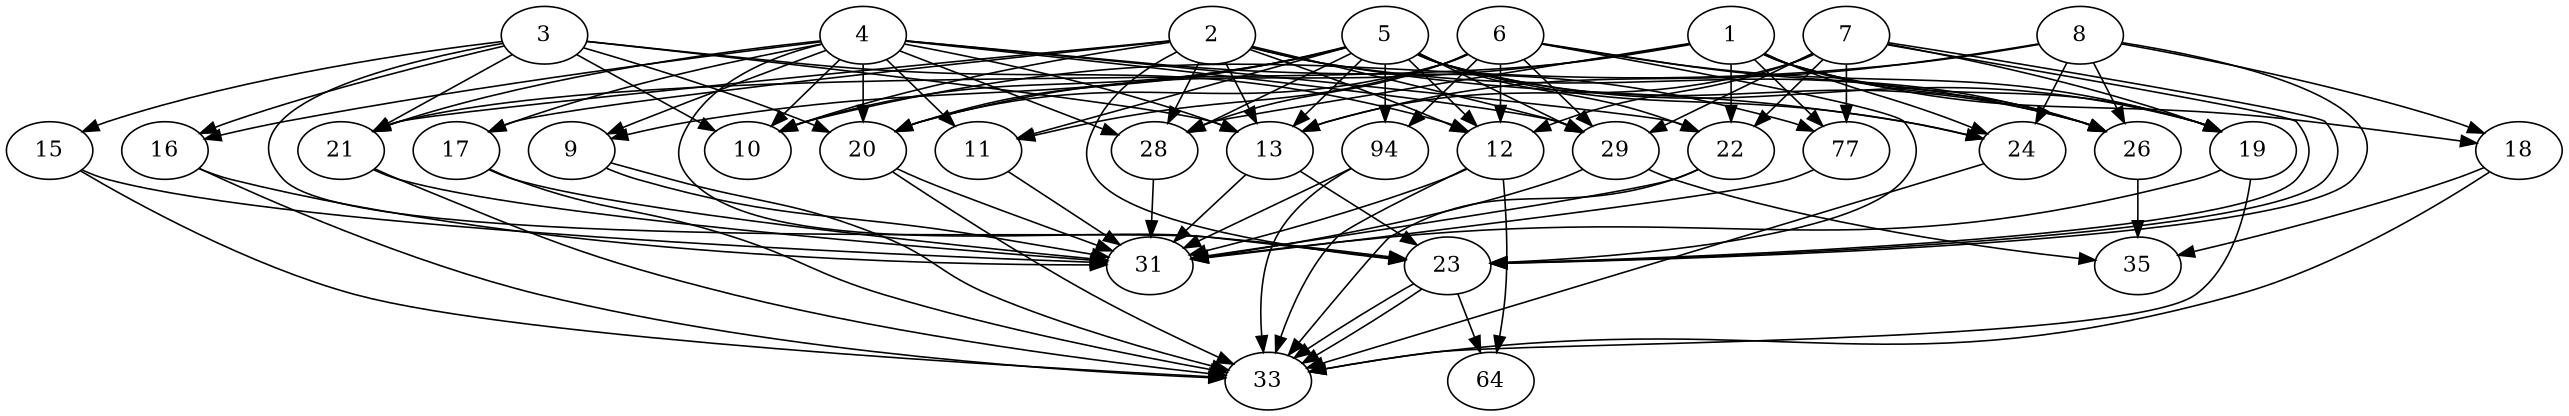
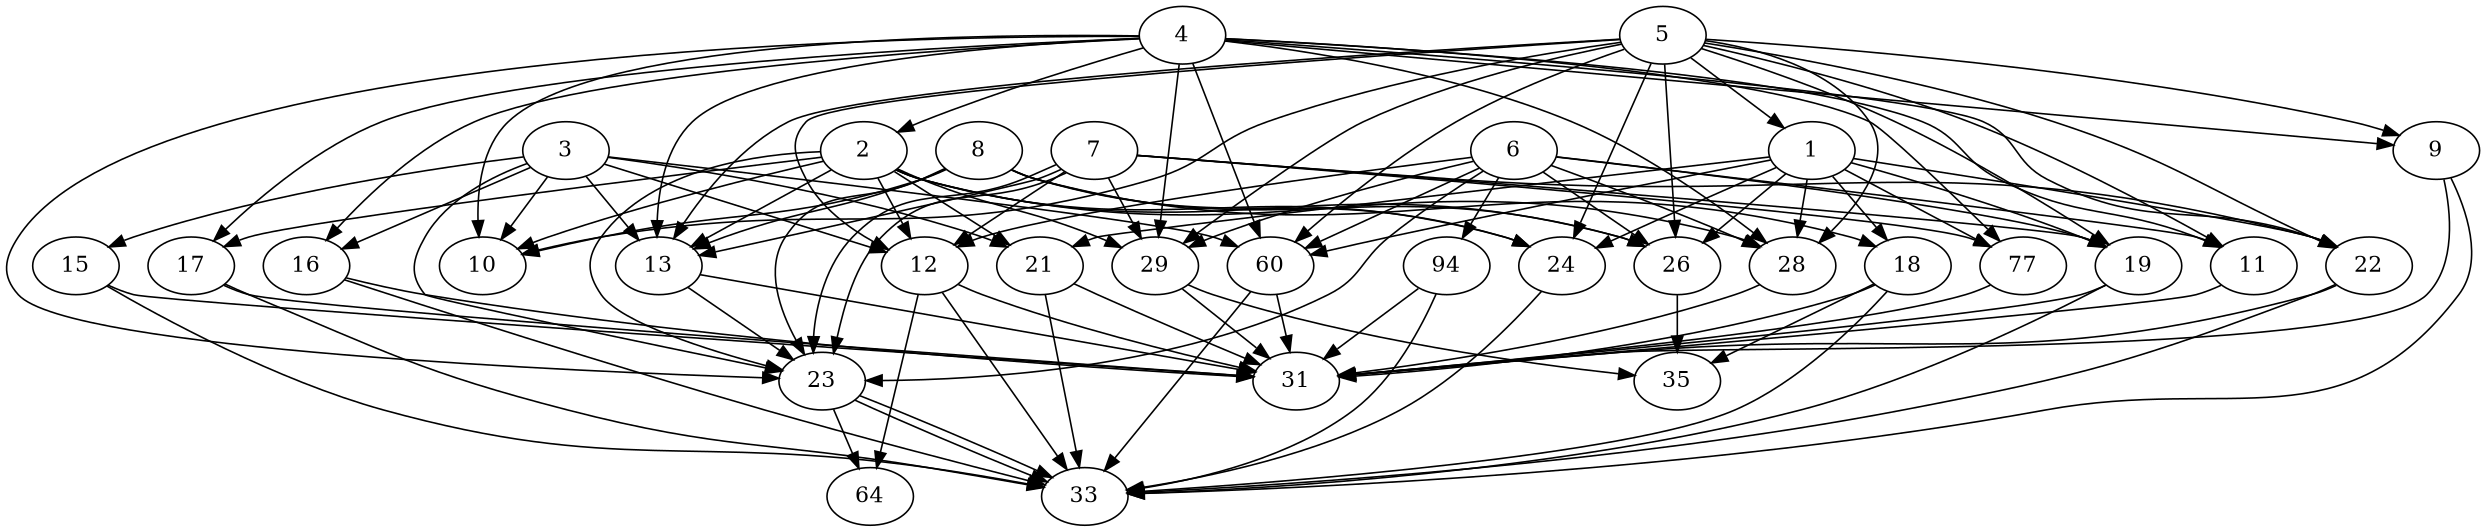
edge "4" -> "21": now "4" -> "2"
edge "5" -> "94": now "5" -> "1"
node "20": label "20" -> "60"
edge "18" -> "31": added
